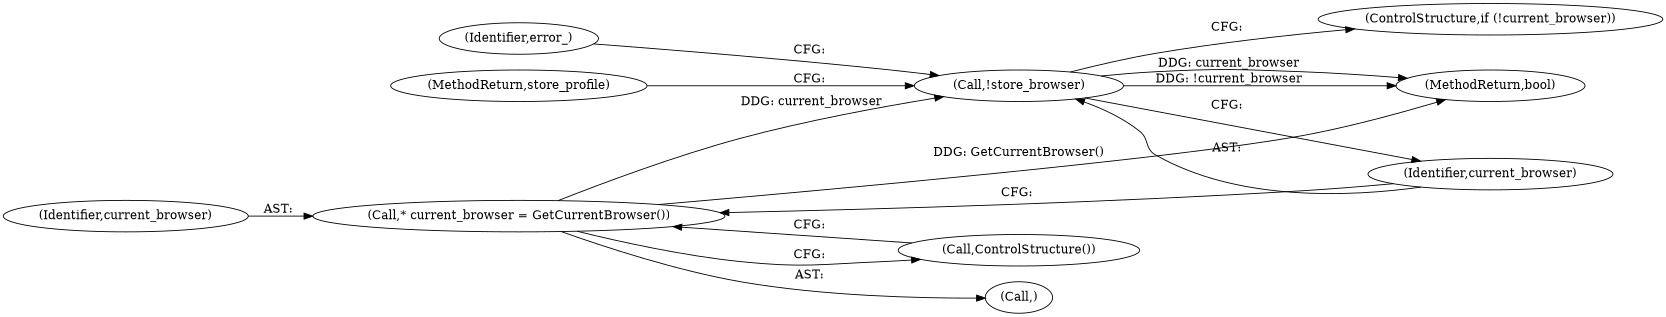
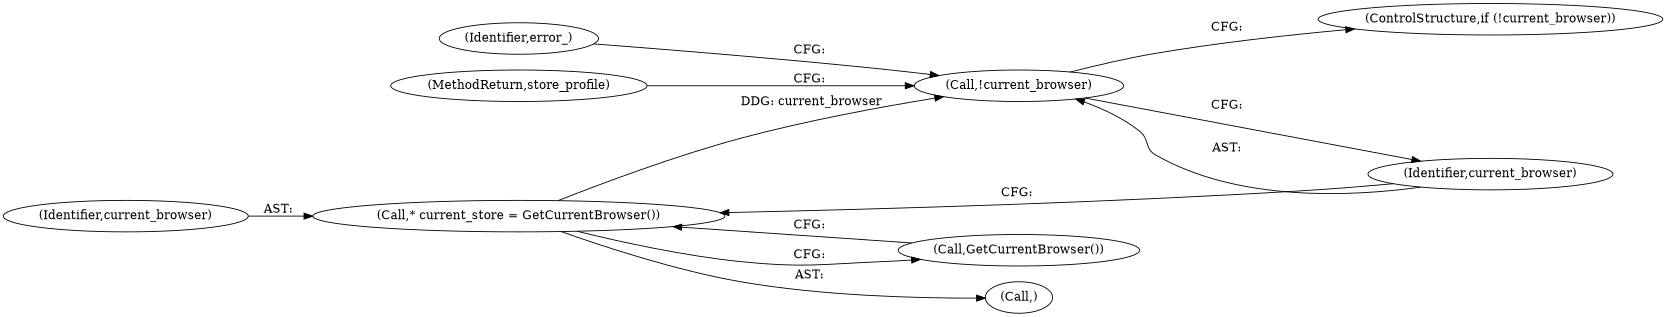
node "(Call,!store_browser)": label "(Call,!store_browser)" -> "(Call,!current_browser)"
node "(MethodReturn,bool)": removed
node "(Call,* current_browser = GetCurrentBrowser())": label "(Call,* current_browser = GetCurrentBrowser())" -> "(Call,* current_store = GetCurrentBrowser())"
node "(Call,ControlStructure())": label "(Call,ControlStructure())" -> "(Call,GetCurrentBrowser())"
